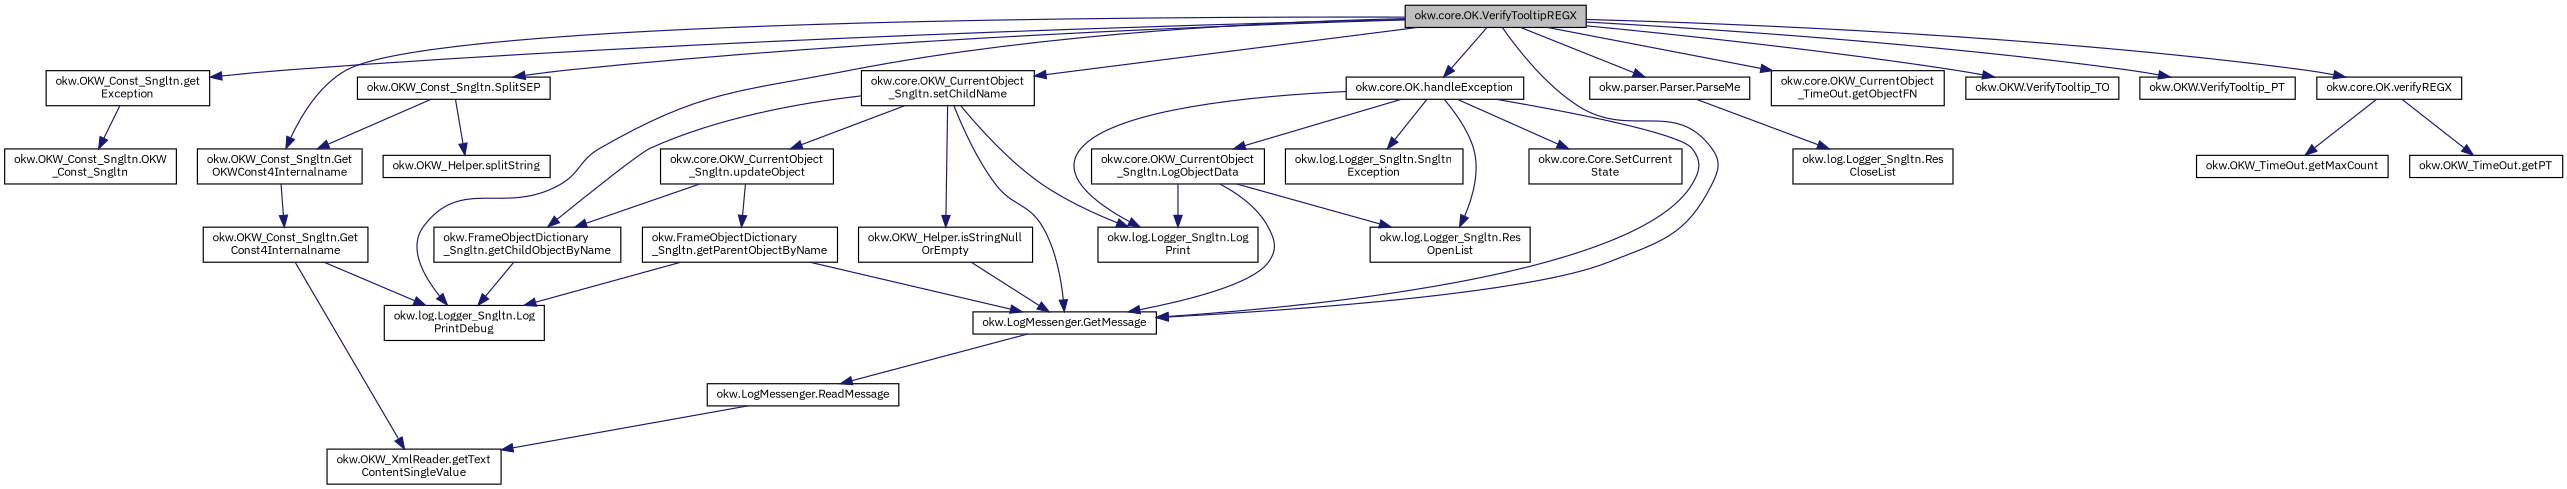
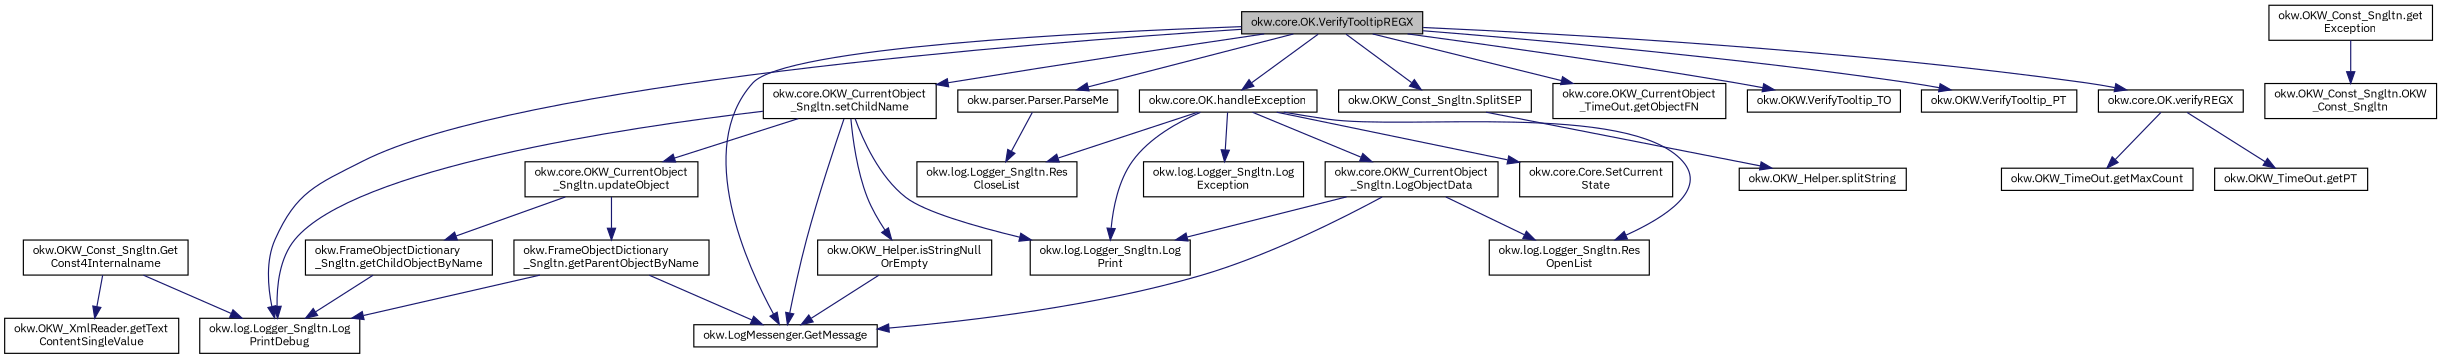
edge "okw.core.OK.VerifyTooltipREGX" -> "okw.OKW_Const_Sngltn.get Exception": removed
edge "okw.core.OKW_CurrentObject _Sngltn.setChildName" -> "okw.FrameObjectDictionary _Sngltn.getChildObjectByName": now "okw.core.OKW_CurrentObject _Sngltn.setChildName" -> "okw.log.Logger_Sngltn.Log PrintDebug"
node "okw.OKW_Const_Sngltn.Get OKWConst4Internalname": removed
node "okw.log.Logger_Sngltn.Sngltn Exception": label "okw.log.Logger_Sngltn.Sngltn Exception" -> "okw.log.Logger_Sngltn.Log Exception"
edge "okw.core.OK.handleException" -> "okw.LogMessenger.GetMessage": now "okw.core.OK.handleException" -> "okw.log.Logger_Sngltn.Res CloseList"
node "okw.LogMessenger.ReadMessage": removed
